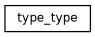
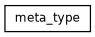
node "type_type": label "type_type" -> "meta_type"
